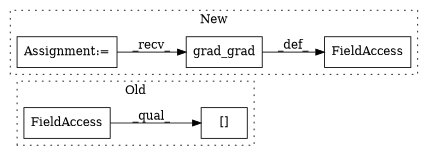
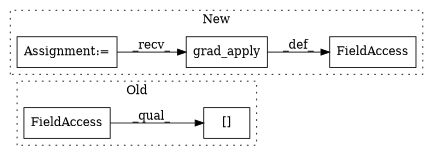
node "grad_grad": label "grad_grad" -> "grad_apply"
